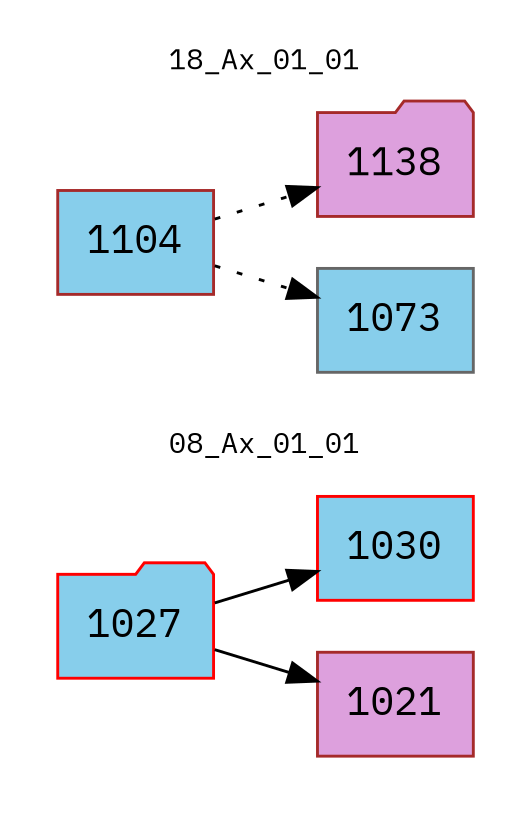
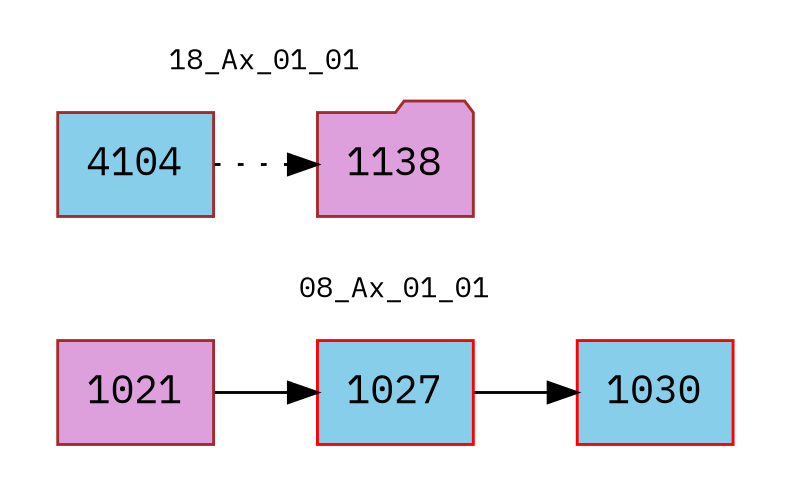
node "1104": label "1104" -> "4104"
node "1073": removed
node "1027": shape folder -> box
edge "1027" -> "1021": reversed
